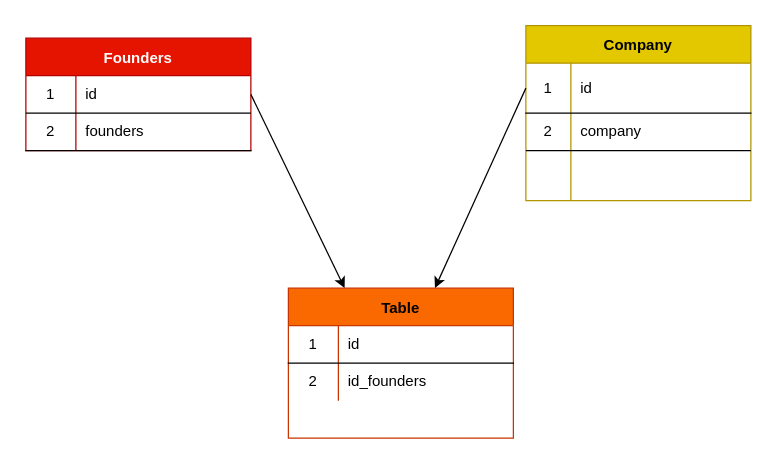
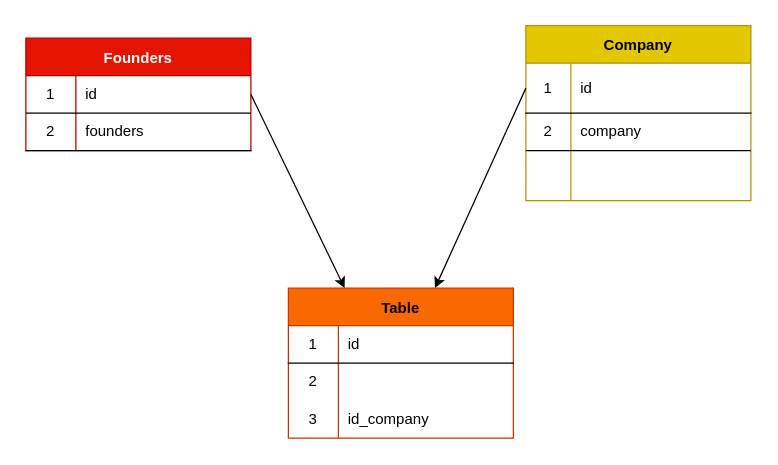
node "id_founders": removed
node "3": added
node "id_company": added
